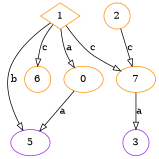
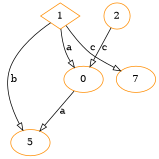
edge "2" -> "7": now "2" -> "0"
node "6": removed
node "5": color purple -> darkorange
node "3": removed
